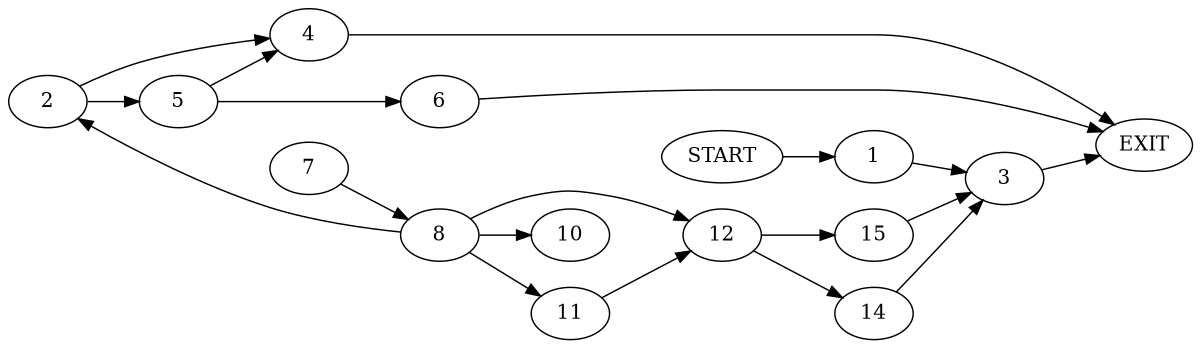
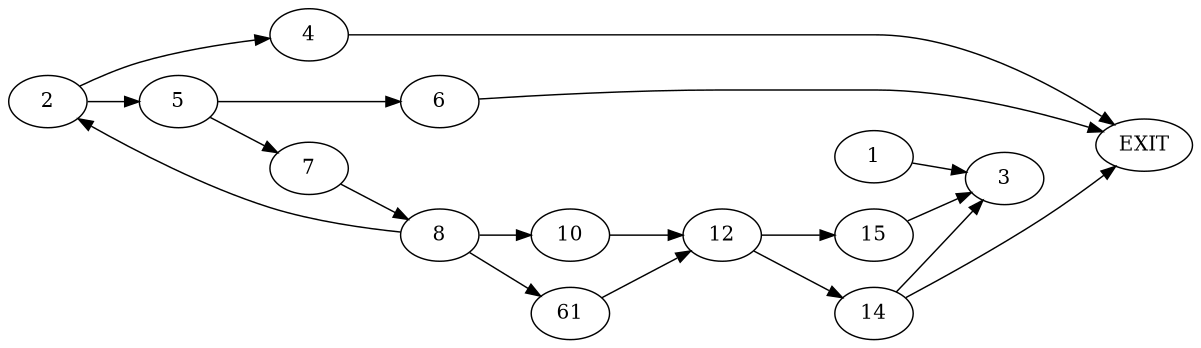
edge "5" -> "4": now "5" -> "7"
node "START": removed
edge "3" -> "EXIT": now "14" -> "EXIT"
edge "8" -> "12": now "10" -> "12"
node "11": label "11" -> "61"
